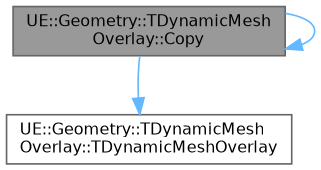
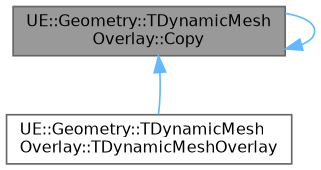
edge "UE::Geometry::TDynamicMesh Overlay::Copy" -> "UE::Geometry::TDynamicMesh Overlay::TDynamicMeshOverlay": reversed
